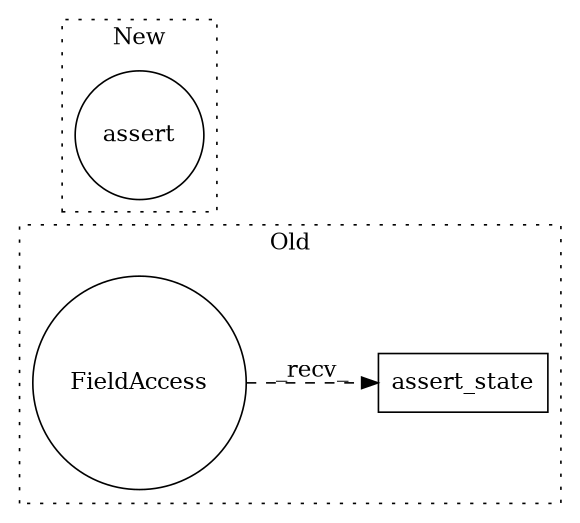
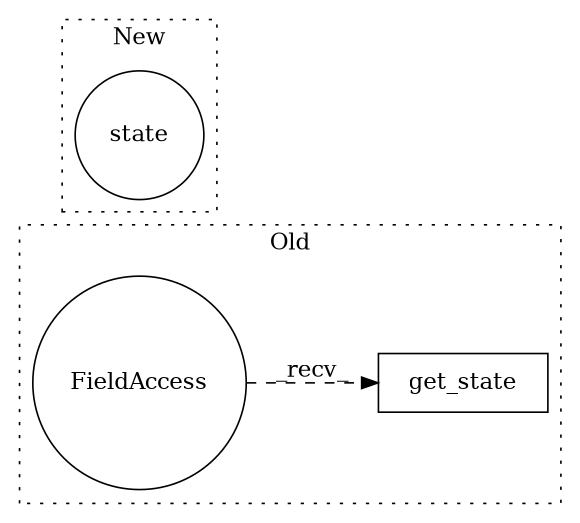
node "assert": label "assert" -> "state"
node "assert_state": label "assert_state" -> "get_state"
